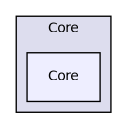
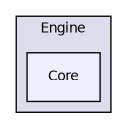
cluster "Core": label "Core" -> "Engine"
